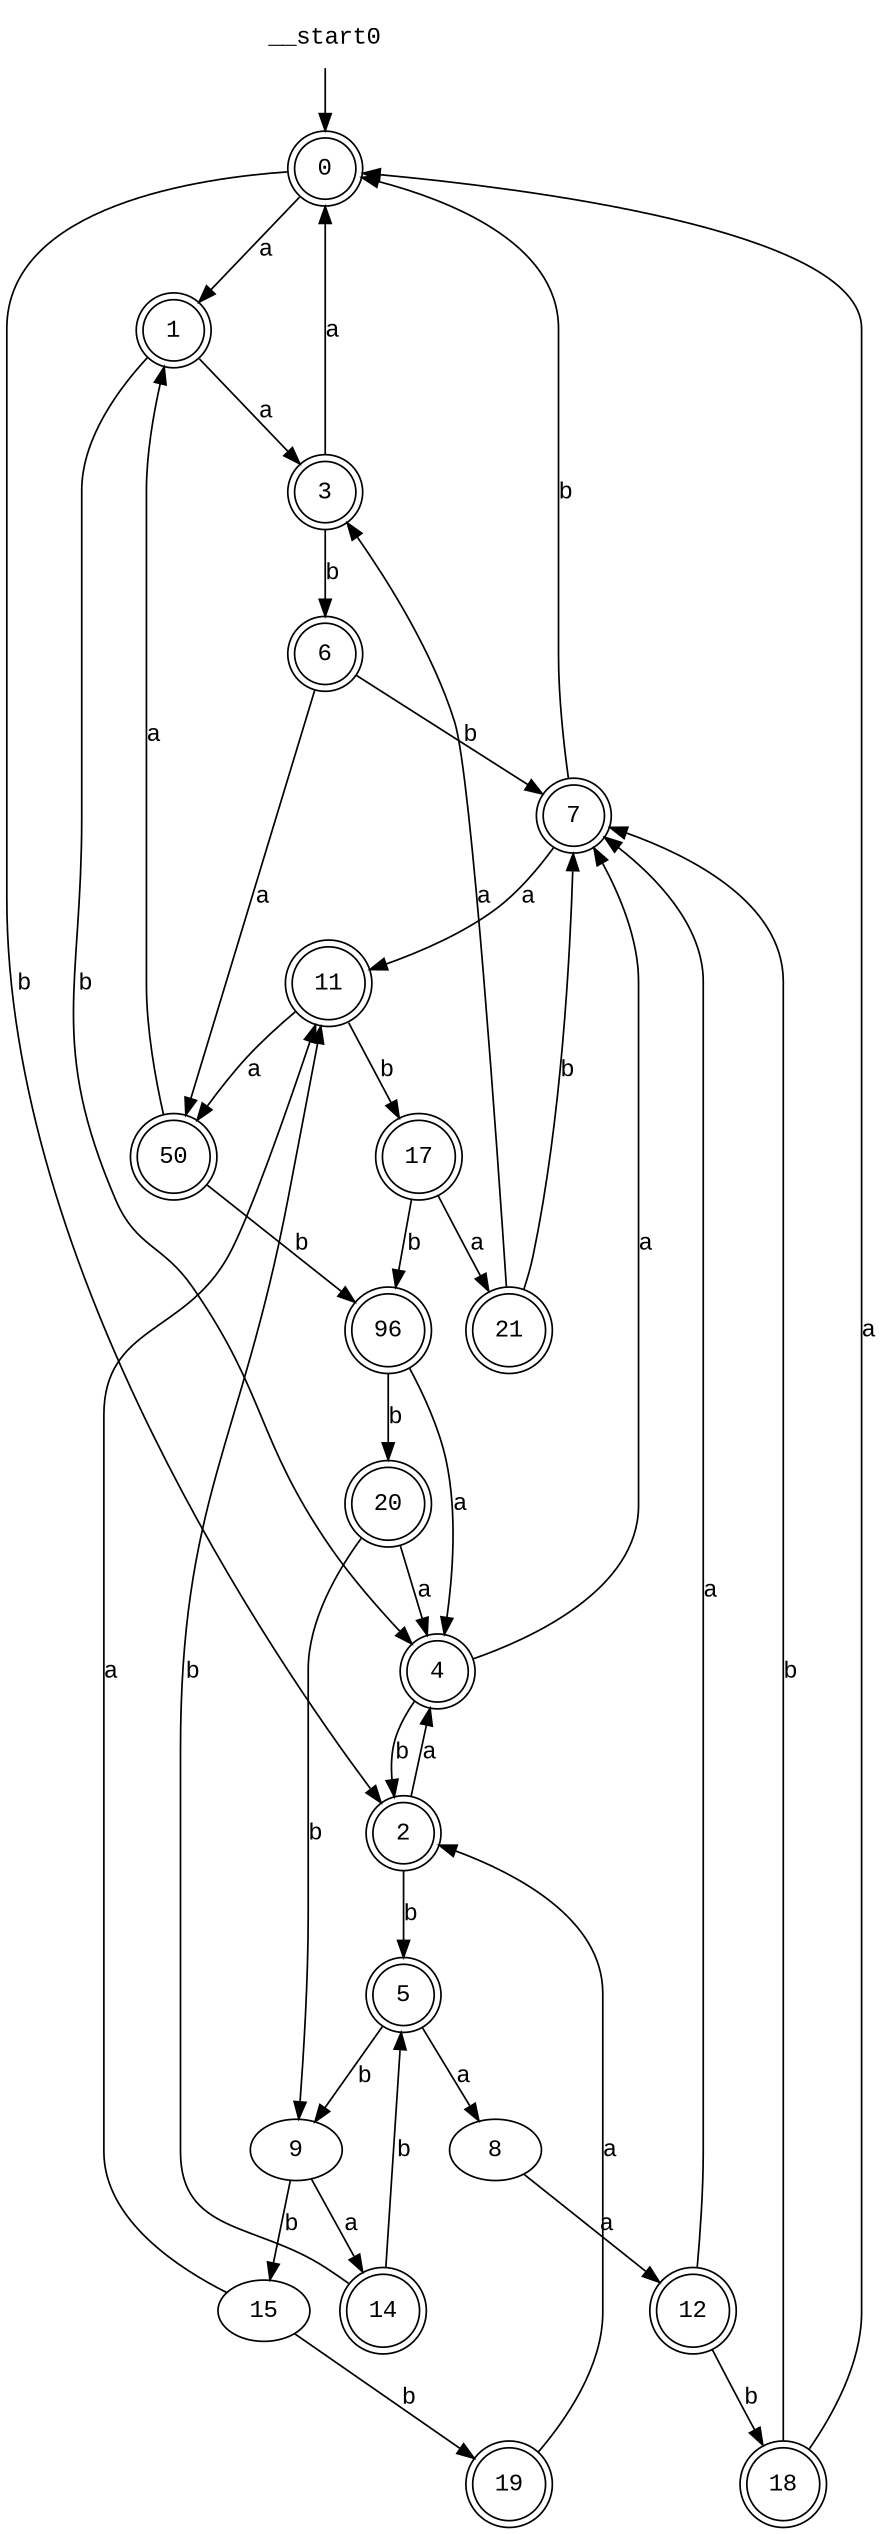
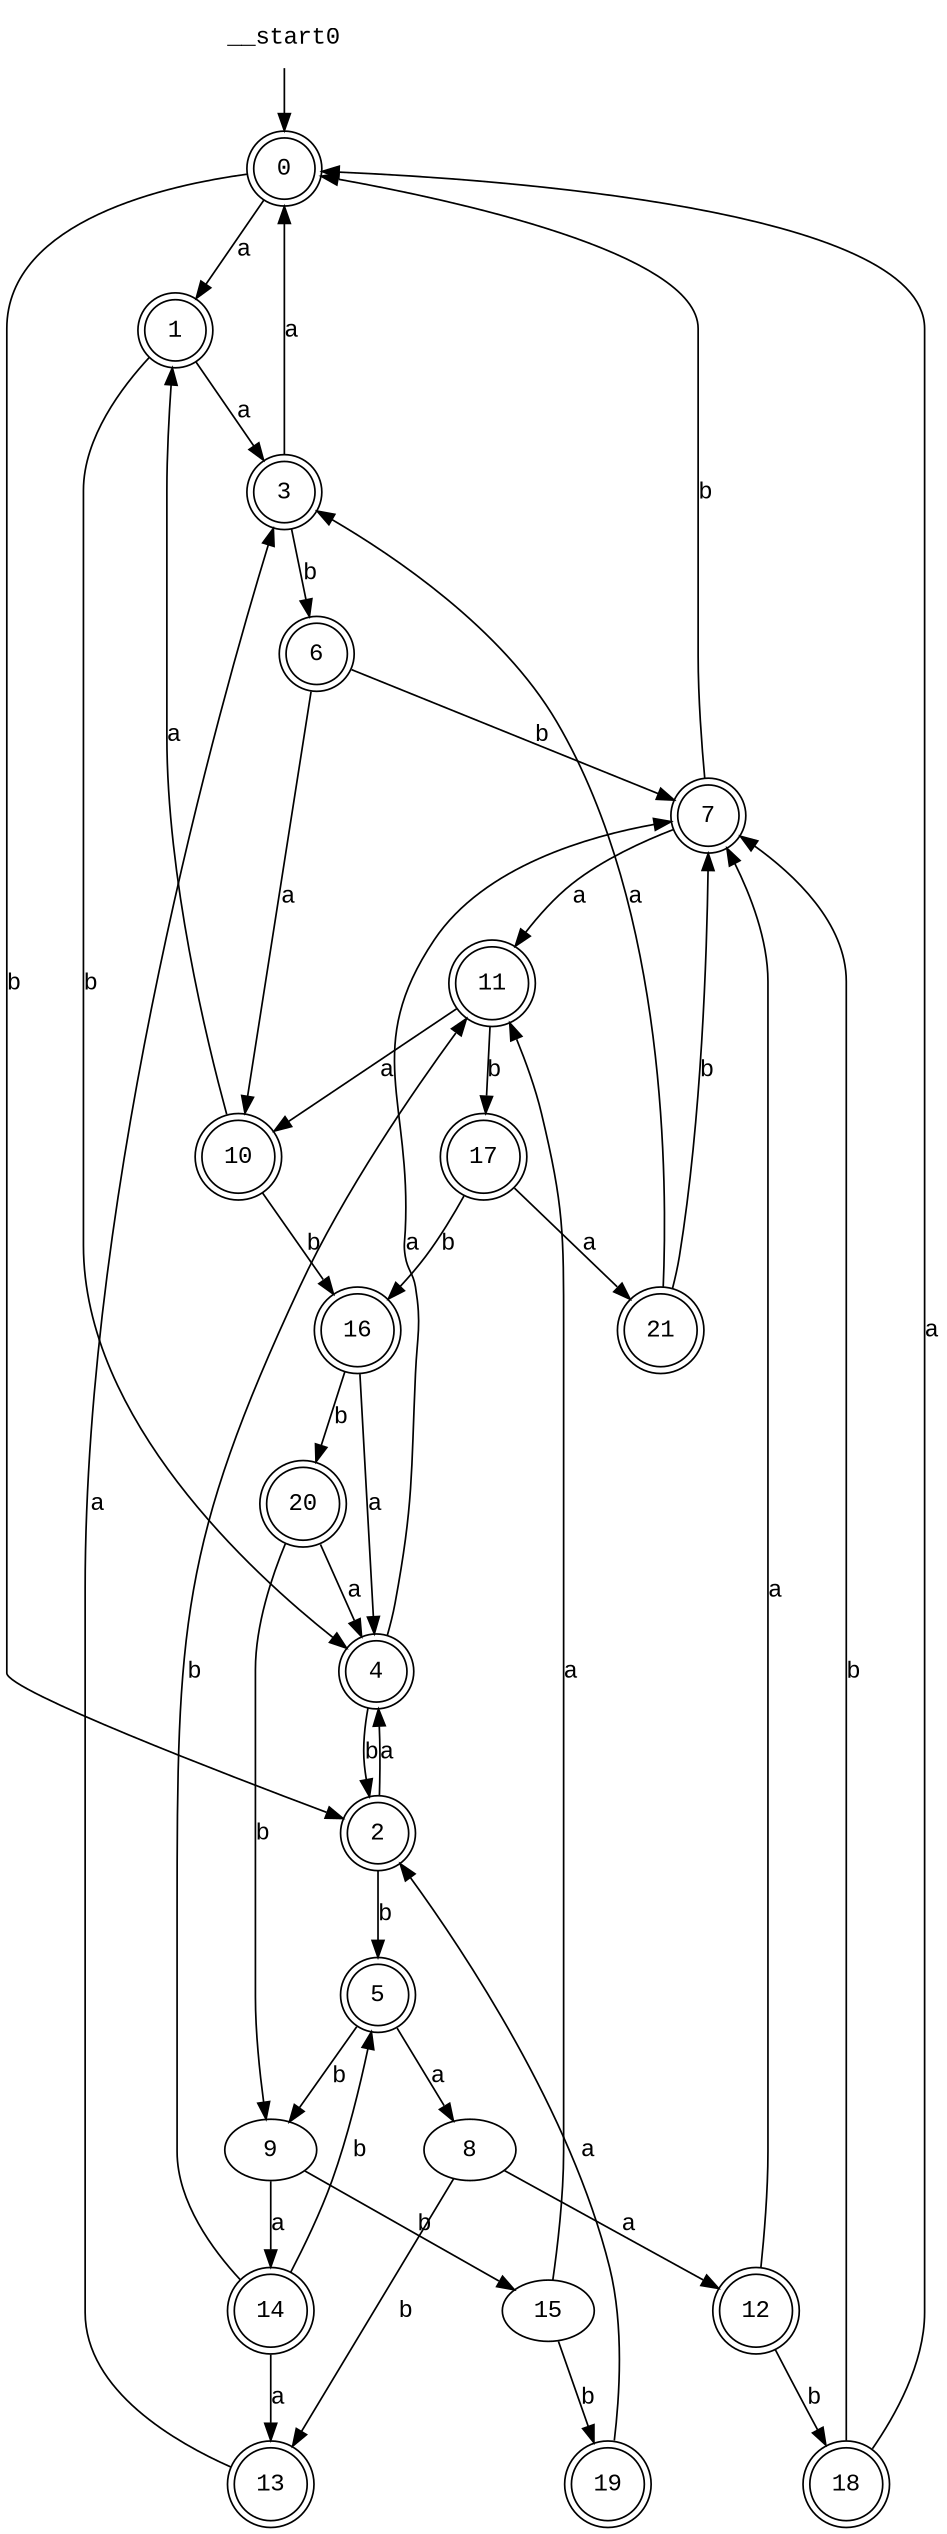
node "50": label "50" -> "10"
node "96": label "96" -> "16"
node "13": added
